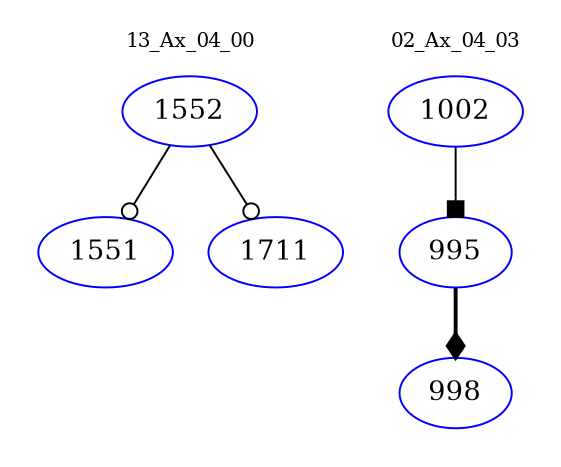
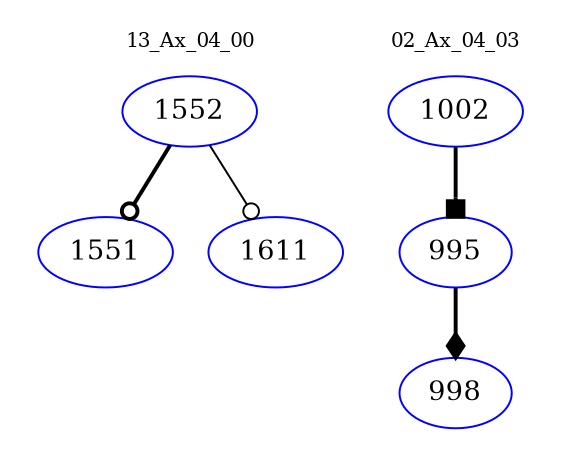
edge "1002" -> "995": style solid -> bold
edge "1552" -> "1551": style solid -> bold
node "1711": label "1711" -> "1611"
